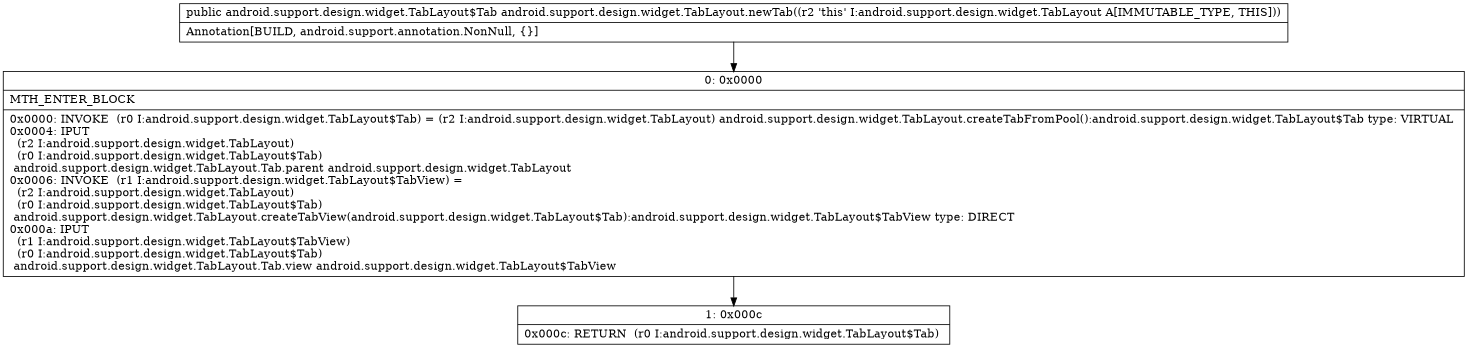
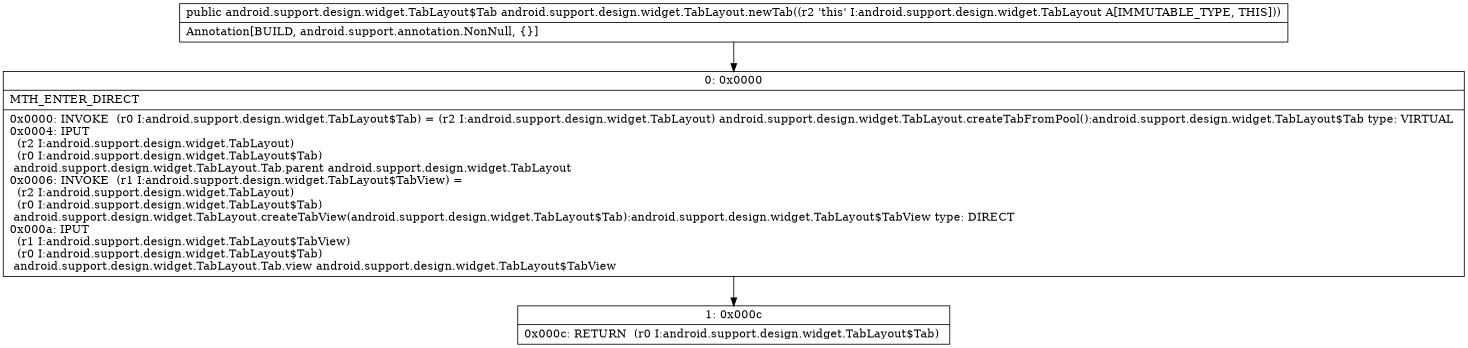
node "0: 0x0000": text "MTH_ENTER_BLOCK" -> "MTH_ENTER_DIRECT"
